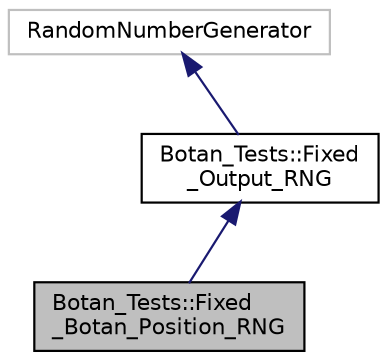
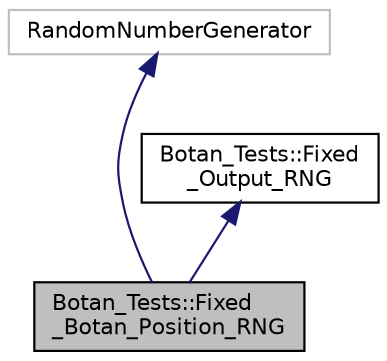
edge "Botan_Tests::Fixed _Output_RNG" -> "RandomNumberGenerator": now "Botan_Tests::Fixed _Botan_Position_RNG" -> "RandomNumberGenerator"
